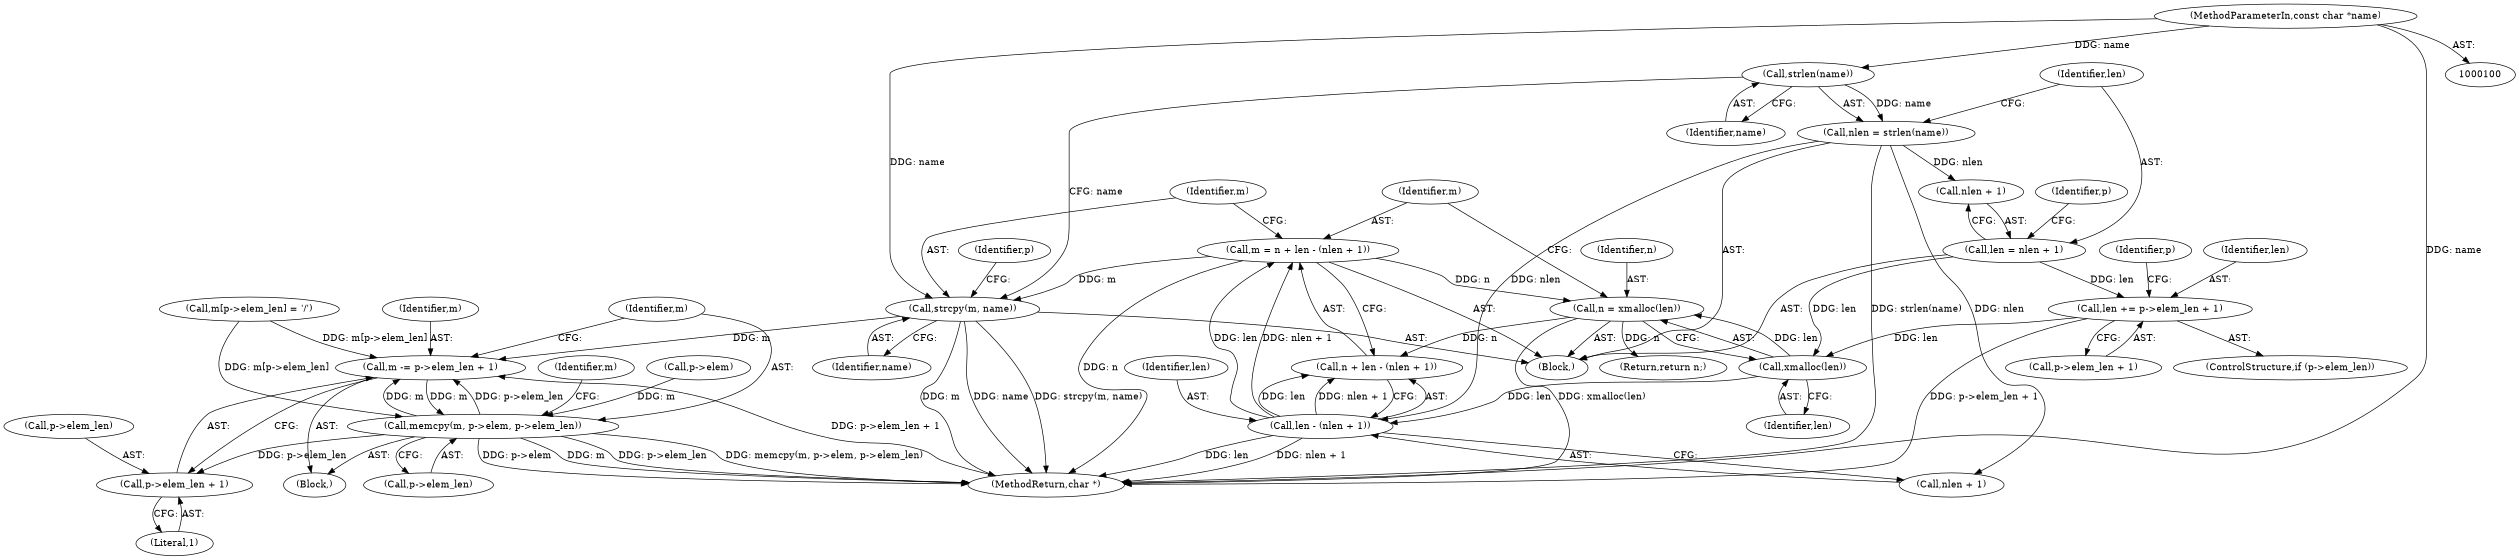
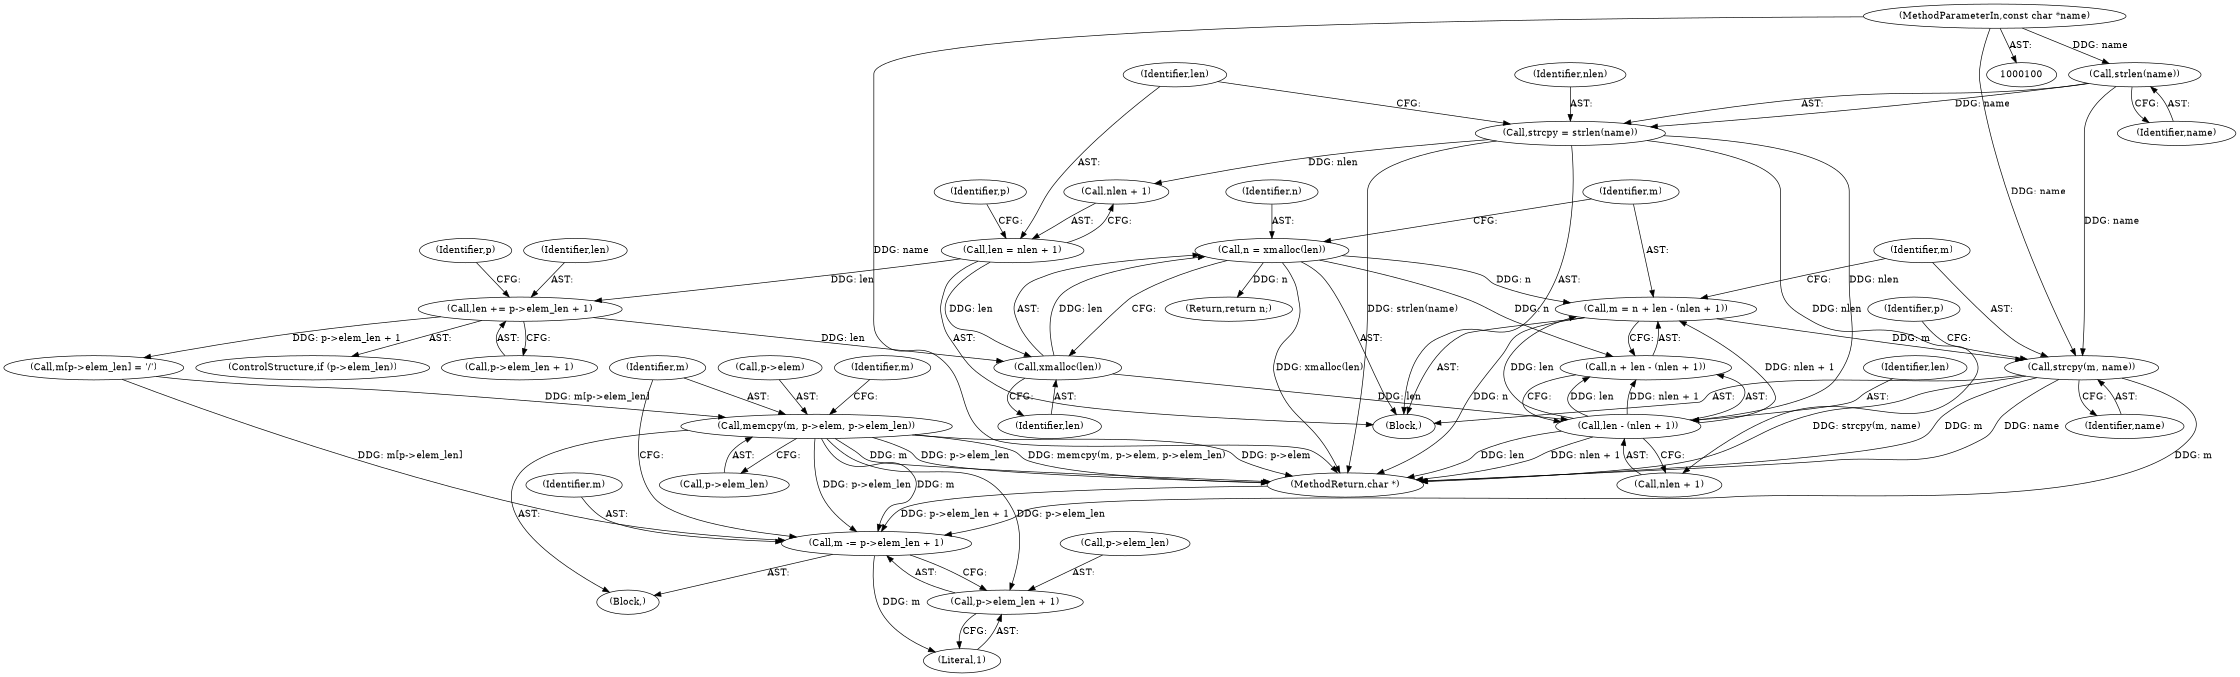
node "(Identifier,nlen)": added
node "(Call,nlen = strlen(name))": label "(Call,nlen = strlen(name))" -> "(Call,strcpy = strlen(name))"
edge "(Call,strlen(name))" -> "(Call,strcpy(m, name))": label "CFG: name" -> "DDG: name"
edge "(Call,m = n + len - (nlen + 1))" -> "(Call,n = xmalloc(len))": reversed
edge "(Call,m -= p->elem_len + 1)" -> "(Call,memcpy(m, p->elem, p->elem_len))": now "(Call,m -= p->elem_len + 1)" -> "(Literal,1)"
edge "(Call,p->elem)" -> "(Call,memcpy(m, p->elem, p->elem_len))": label "DDG: m" -> "AST: "
edge "(Call,len += p->elem_len + 1)" -> "(MethodReturn,char *)": now "(Call,len += p->elem_len + 1)" -> "(Call,m[p->elem_len] = '/')"
